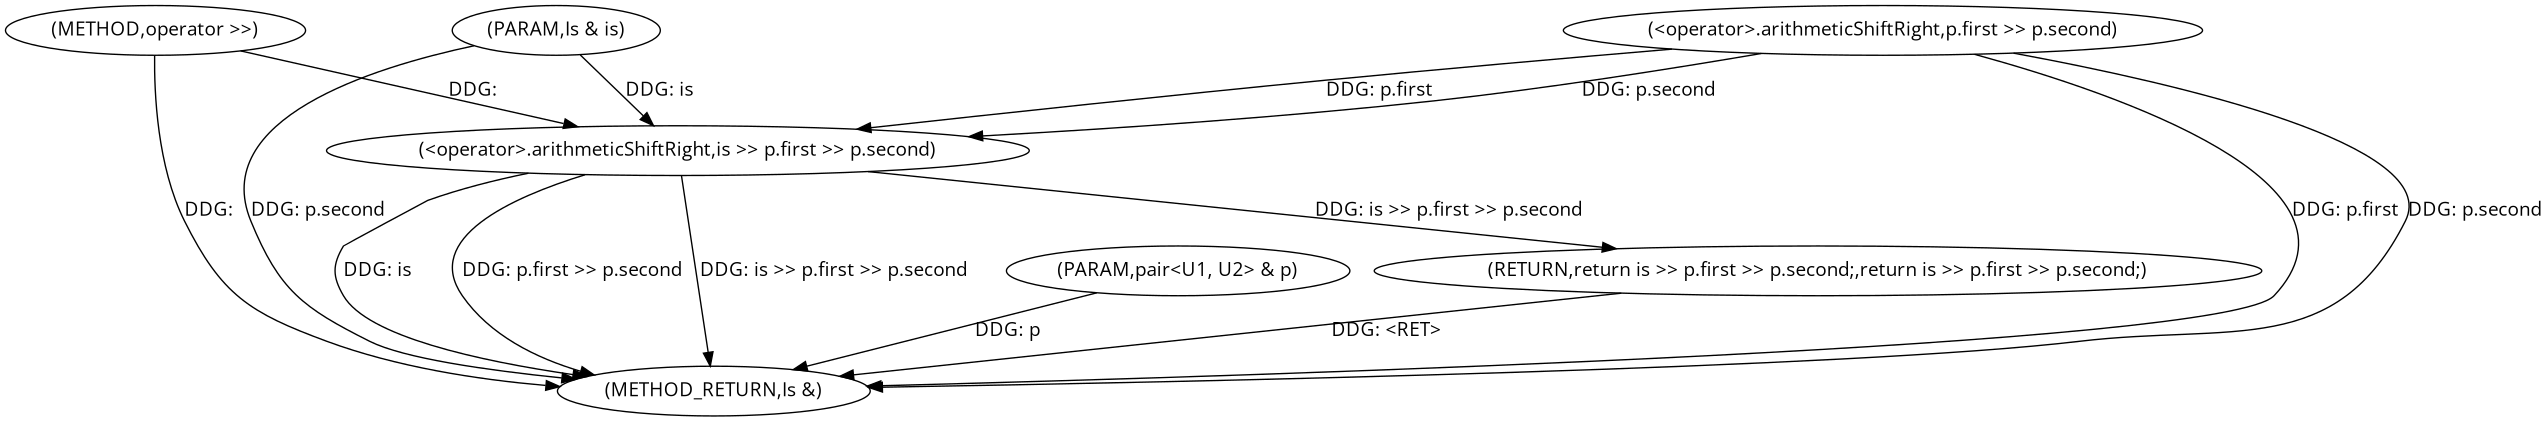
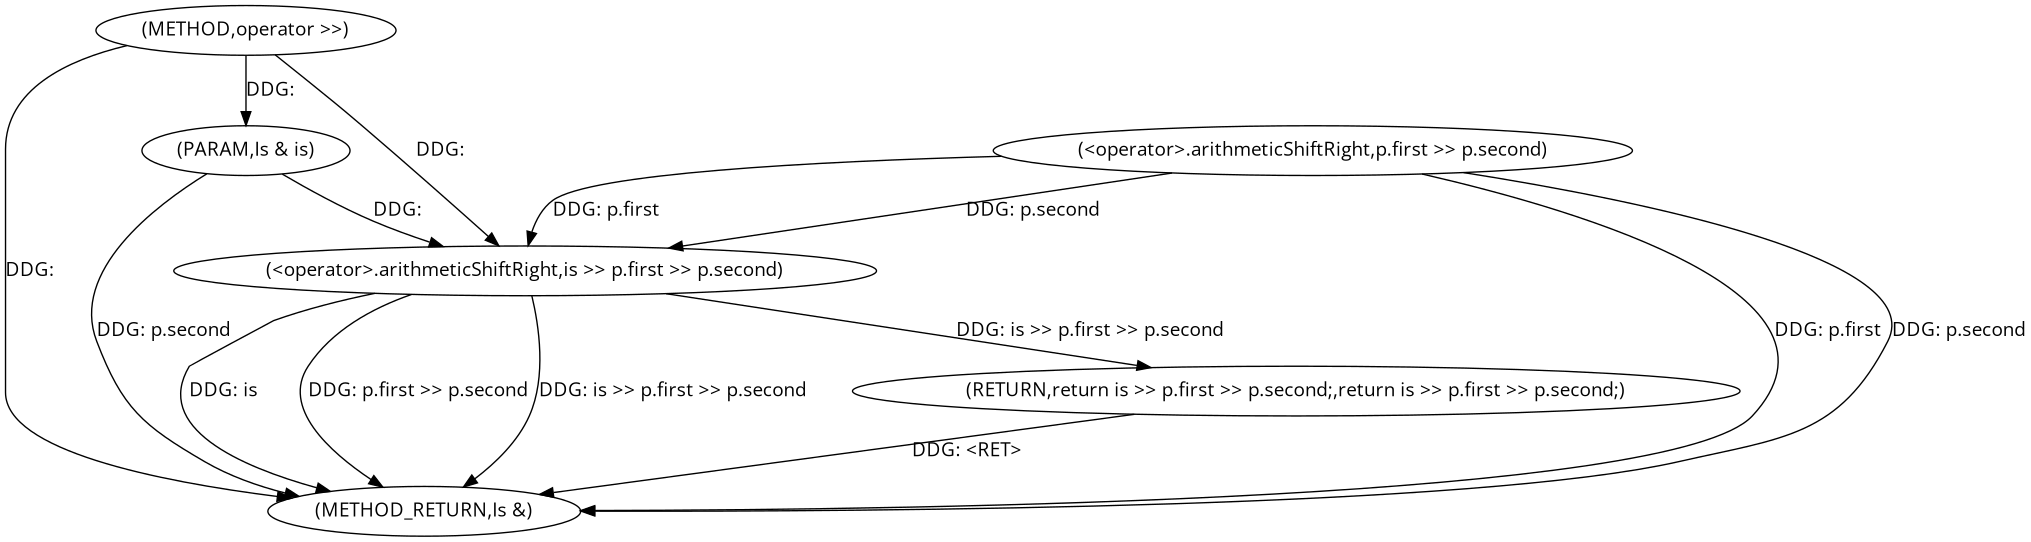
edge "(METHOD,operator >>)" -> "(PARAM,Is & is)": added, label "DDG:"
edge "(PARAM,Is & is)" -> "(<operator>.arithmeticShiftRight,is >> p.first >> p.second)": label "DDG: is" -> "DDG: "
node "(PARAM,pair<U1, U2> & p)": removed
